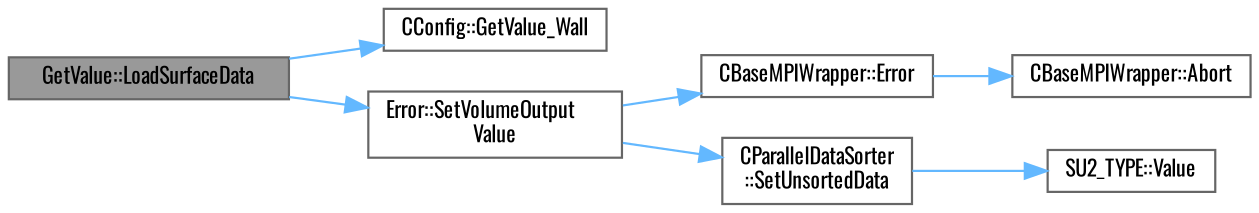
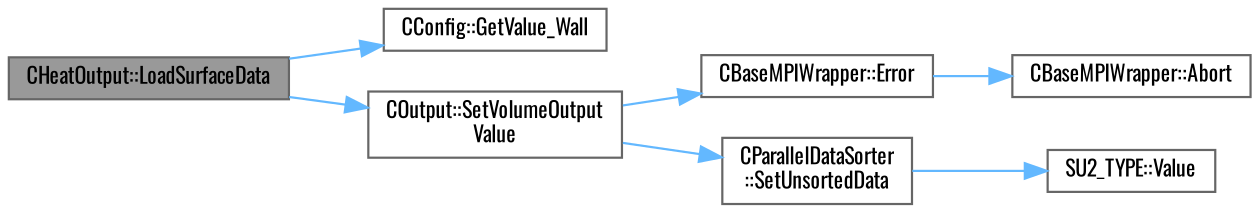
node "GetValue::LoadSurfaceData": label "GetValue::LoadSurfaceData" -> "CHeatOutput::LoadSurfaceData"
node "Error::SetVolumeOutput Value": label "Error::SetVolumeOutput Value" -> "COutput::SetVolumeOutput Value"
